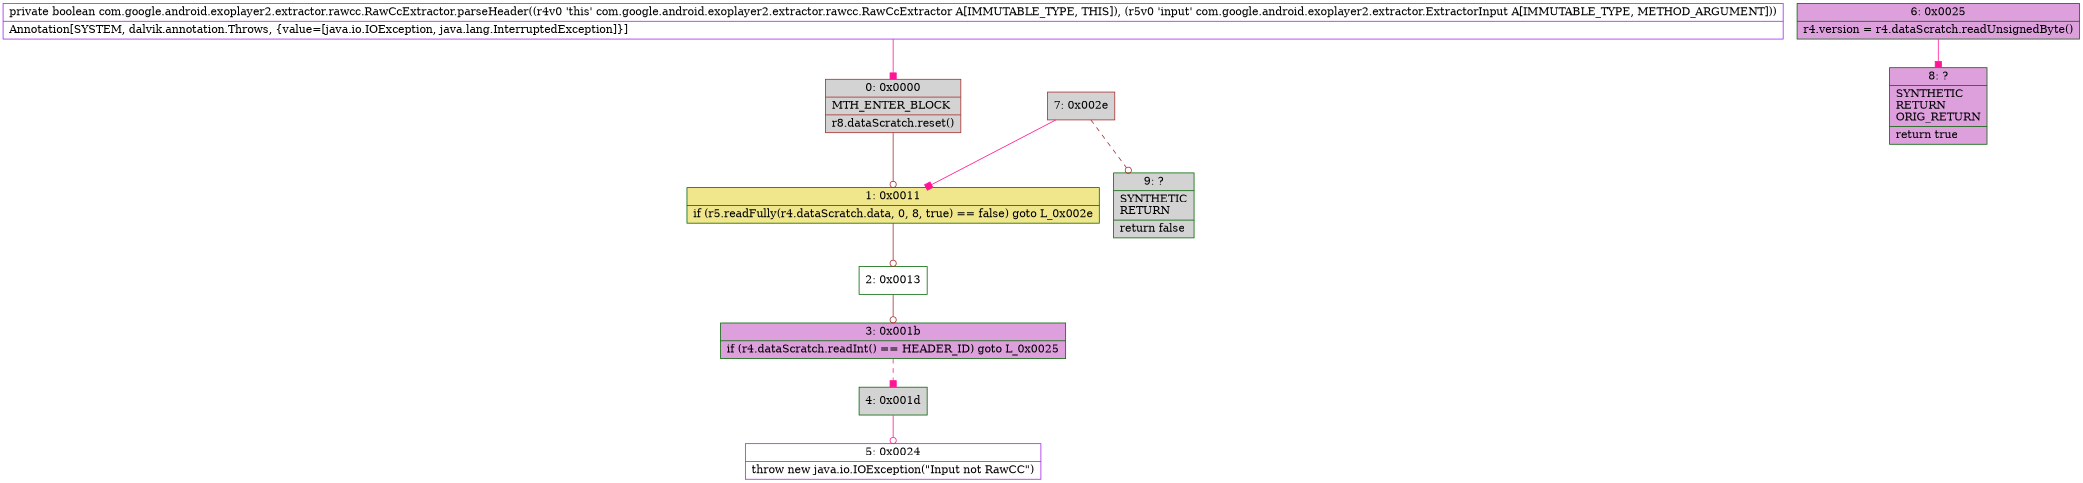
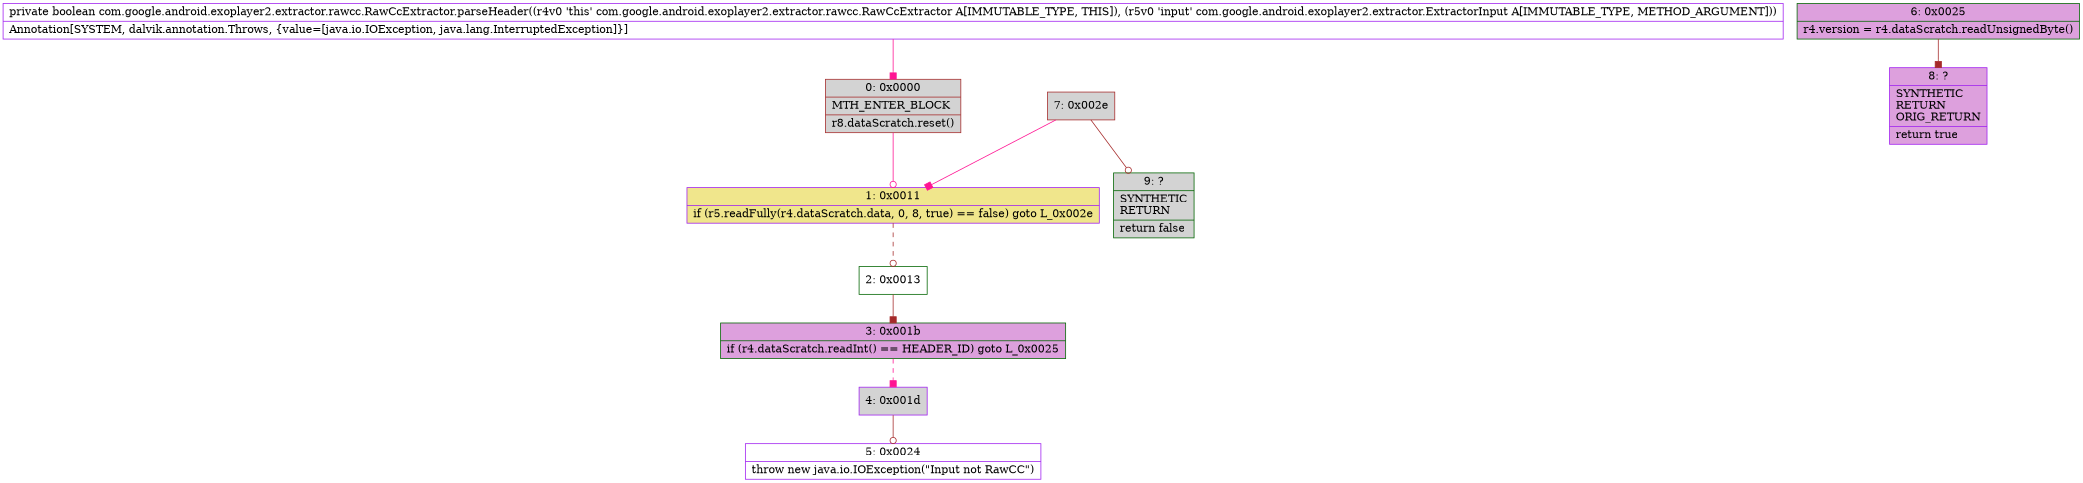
edge "6: 0x0025" -> "8: ?": color deeppink -> brown
node "8: ?": color darkgreen -> purple
edge "7: 0x002e" -> "9: ?": style dashed -> solid
edge "0: 0x0000" -> "1: 0x0011": color brown -> deeppink
node "1: 0x0011": color darkgreen -> purple
edge "1: 0x0011" -> "2: 0x0013": style solid -> dashed
edge "2: 0x0013" -> "3: 0x001b": arrowhead odot -> box
node "4: 0x001d": color darkgreen -> purple
edge "4: 0x001d" -> "5: 0x0024": color deeppink -> brown
